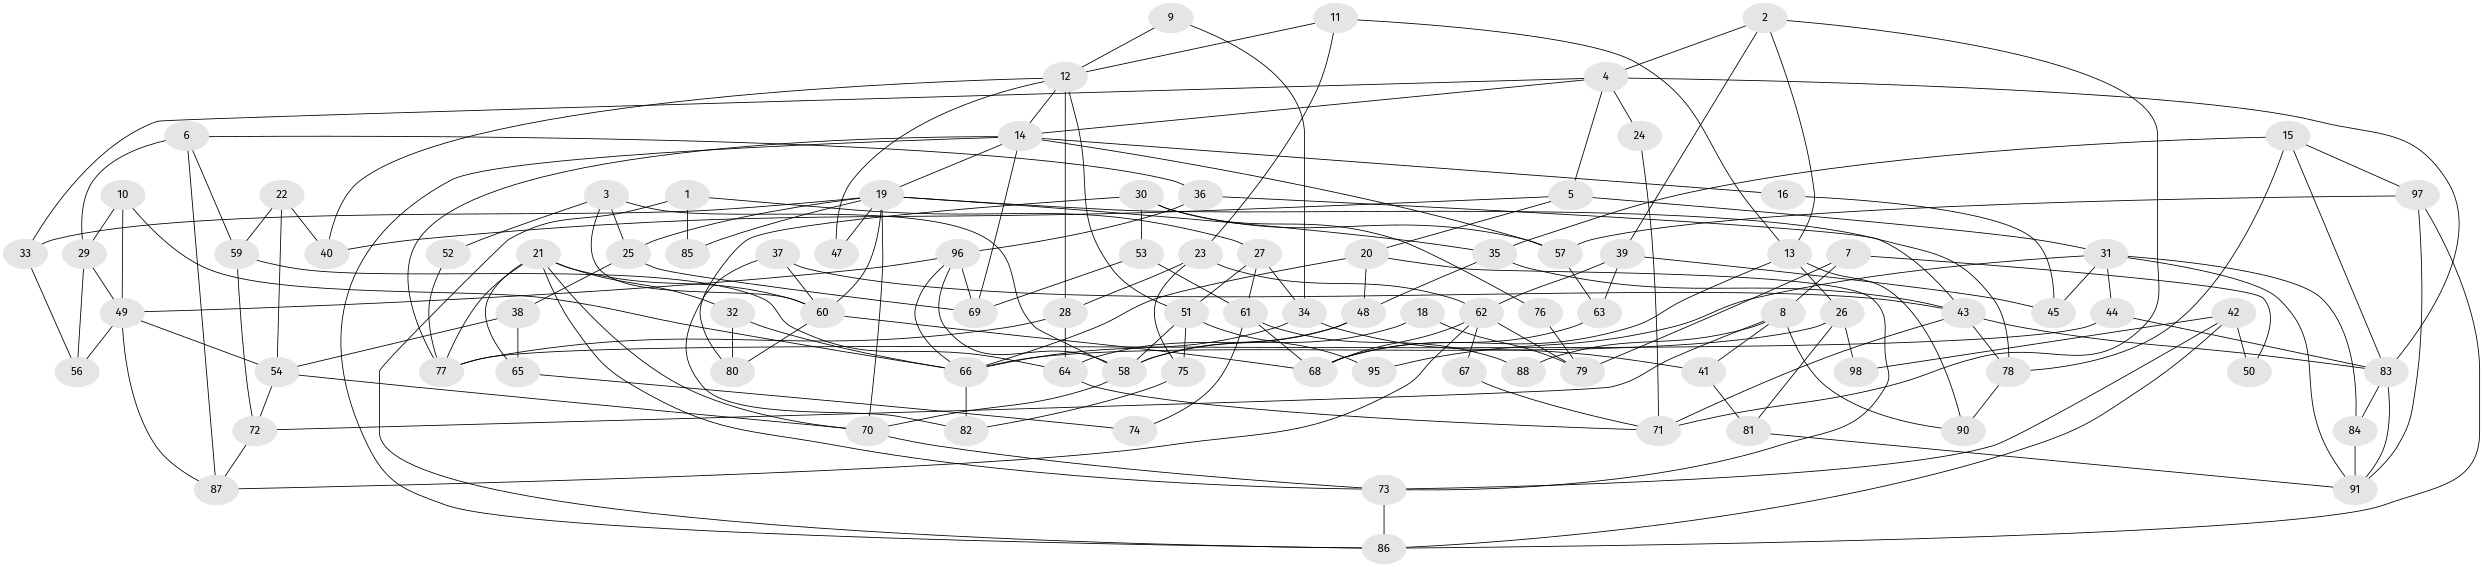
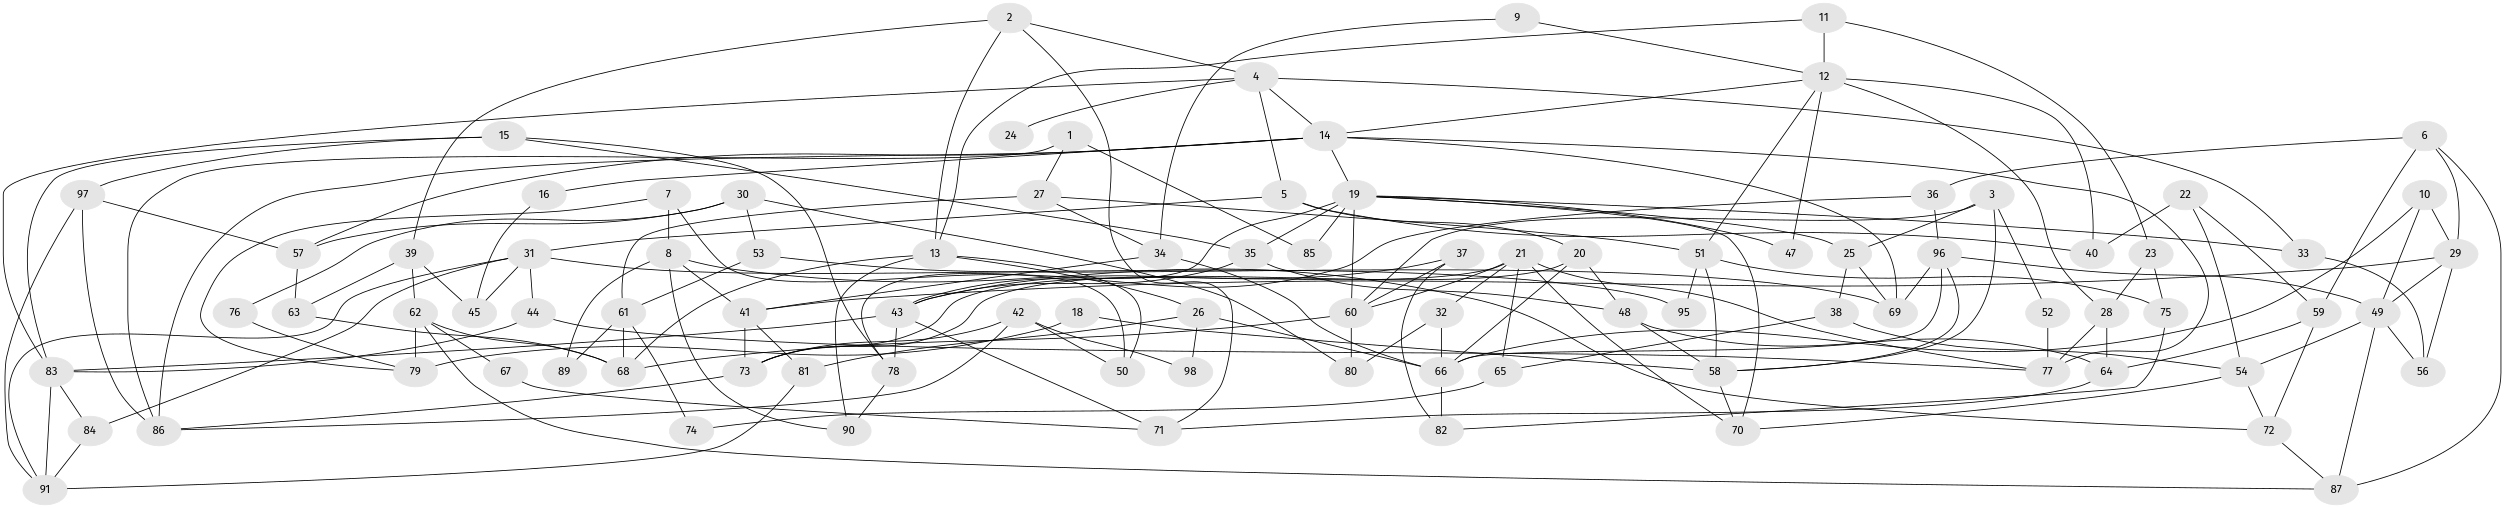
edge "24" -- "71": removed
edge "23" -- "62": removed
edge "29" -- "41": added
edge "13" -- "50": added
node "88": label "88" -> "89"
edge "70" -- "73": now "41" -- "73"
